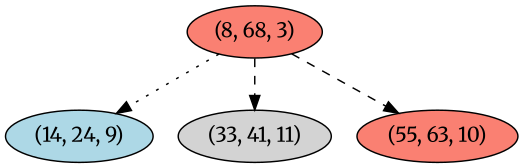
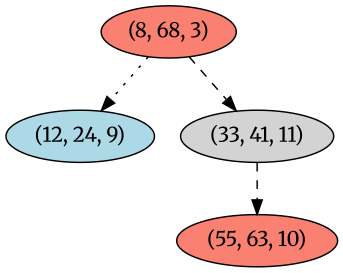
edge "(8, 68, 3)" -> "(55, 63, 10)": now "(33, 41, 11)" -> "(55, 63, 10)"
node "(14, 24, 9)": label "(14, 24, 9)" -> "(12, 24, 9)"
